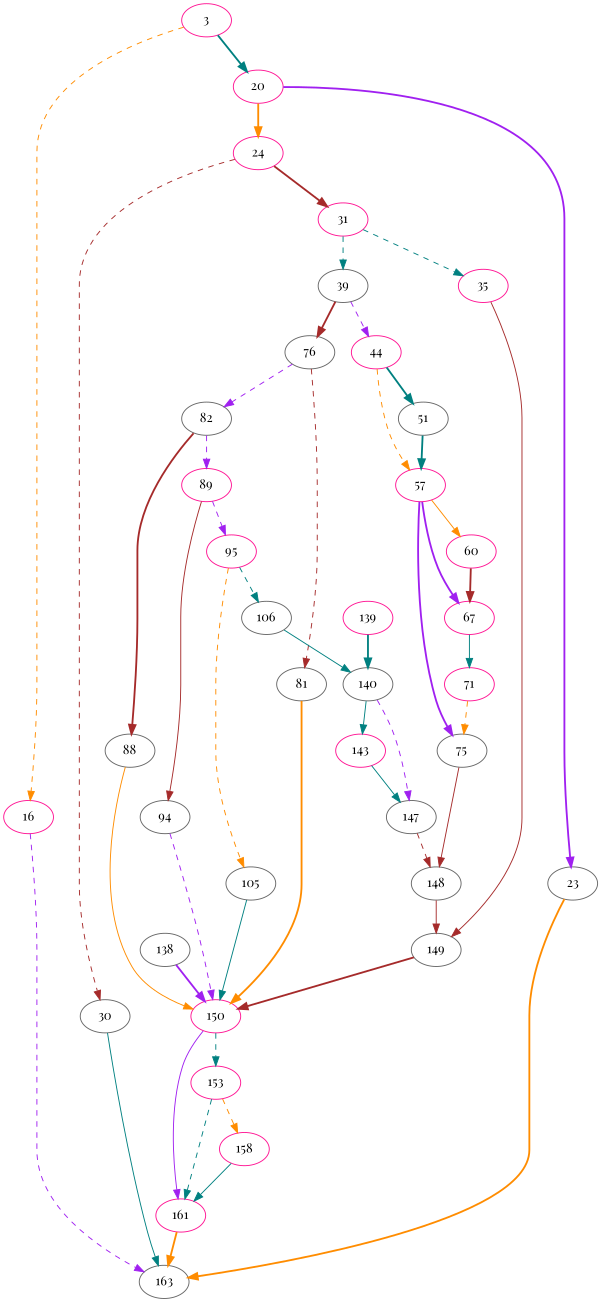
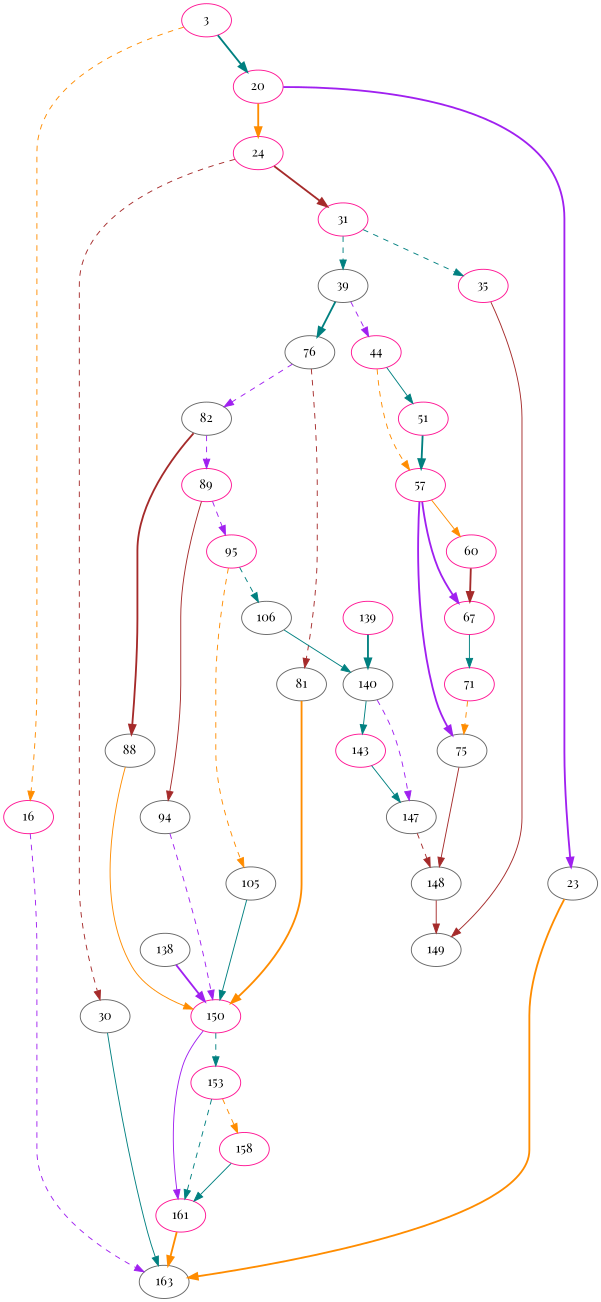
edge "39" -> "76": color brown -> teal
edge "44" -> "51": style bold -> solid
node "51": color gray40 -> deeppink
edge "149" -> "150": removed
